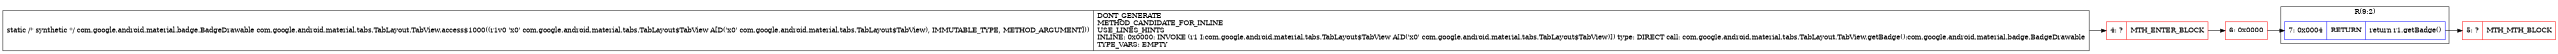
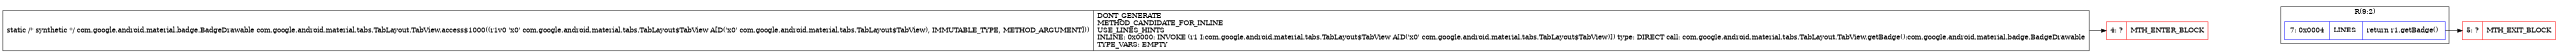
node "7: 0x0004": text "RETURN" -> "LINES"
node "5: ?": text "MTH_MTH_BLOCK" -> "MTH_EXIT_BLOCK"
node "6: 0x0000": removed
